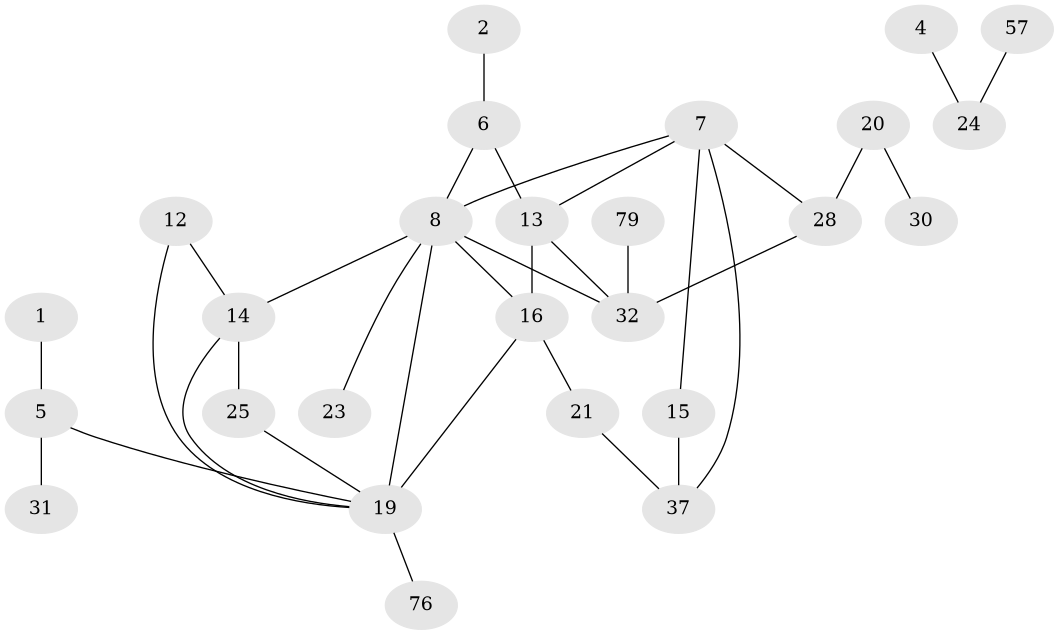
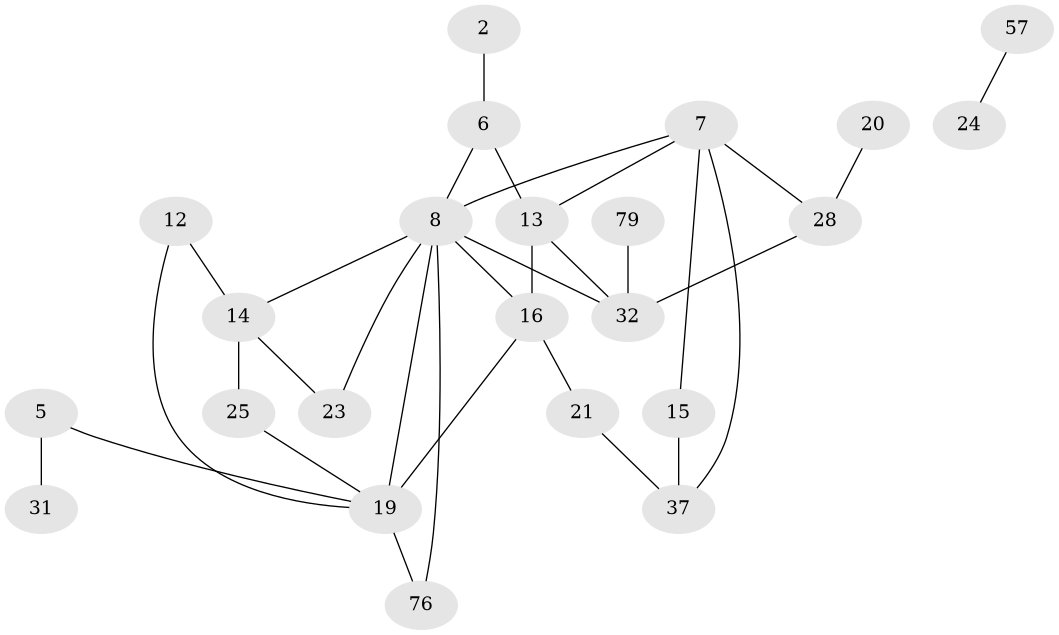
node "4": removed
node "30": removed
node "1": removed
edge "8" -- "76": added
edge "14" -- "19": now "14" -- "23"
